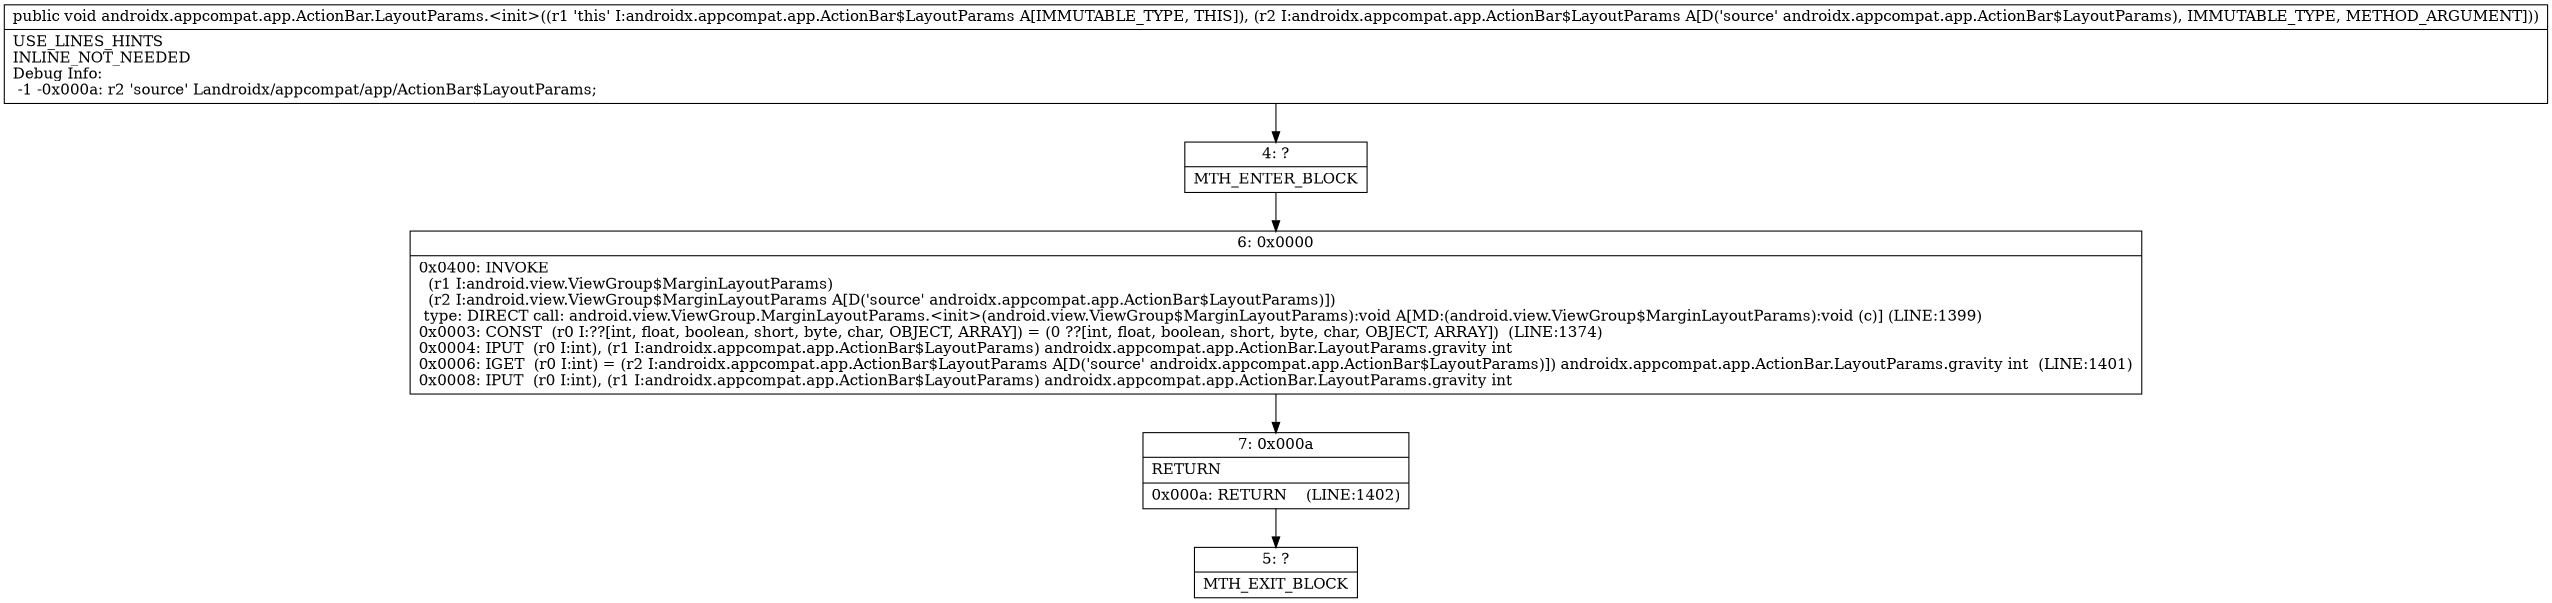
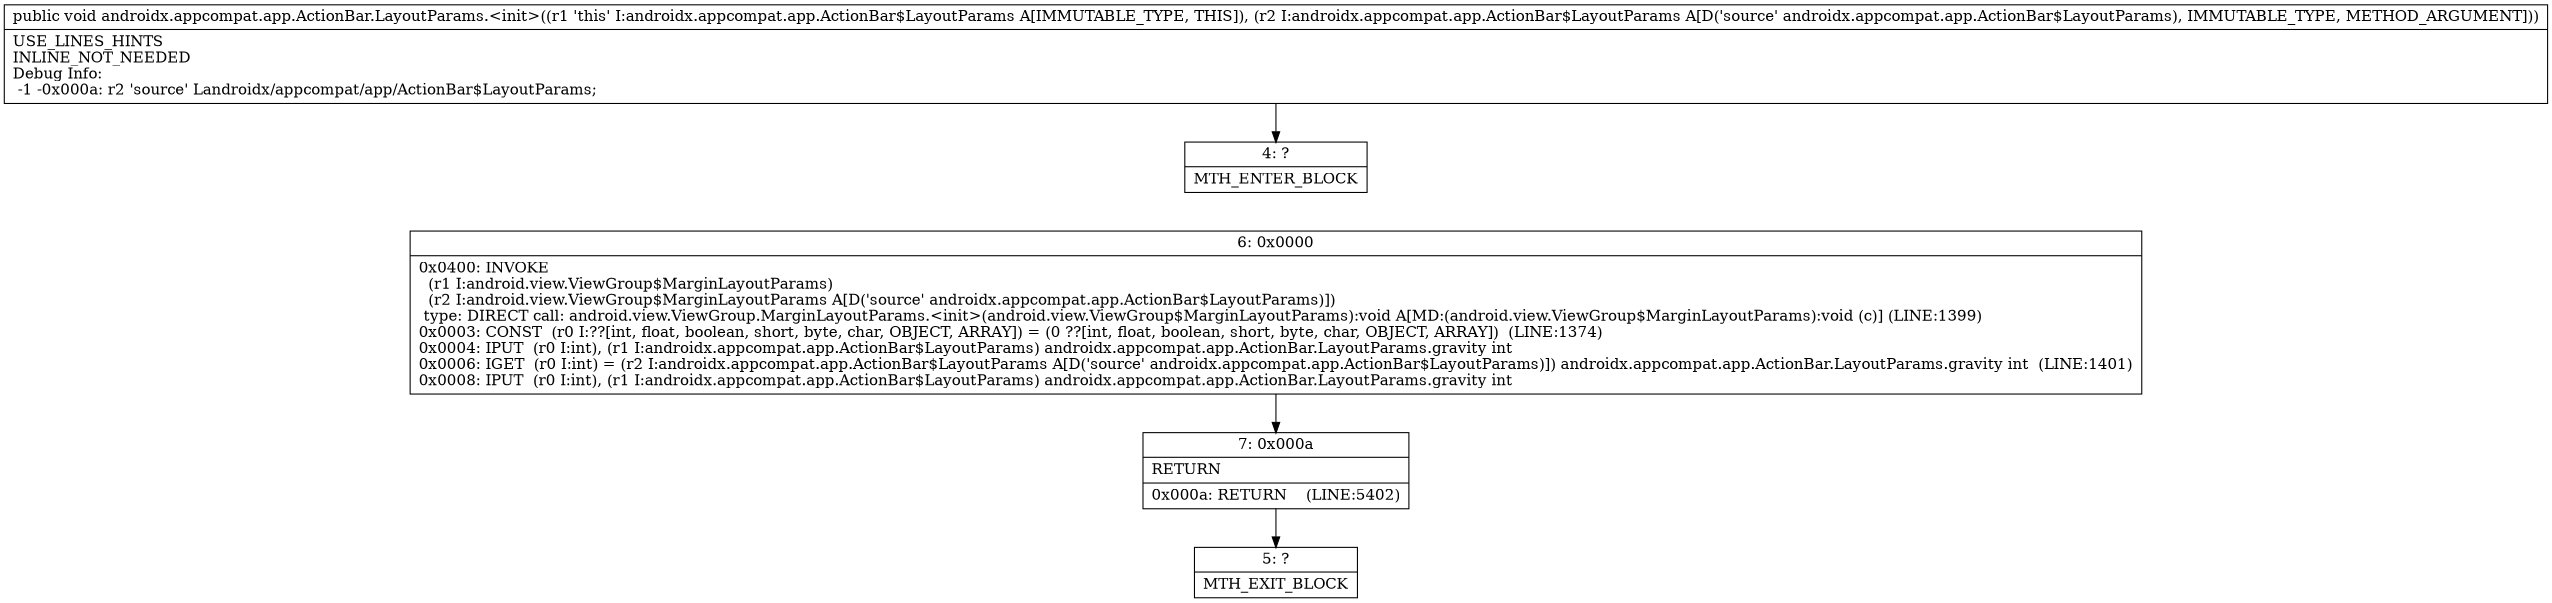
edge "4: ?" -> "6: 0x0000": removed
node "7: 0x000a": text "0x000a: RETURN    (LINE:1402)" -> "0x000a: RETURN    (LINE:5402)"
